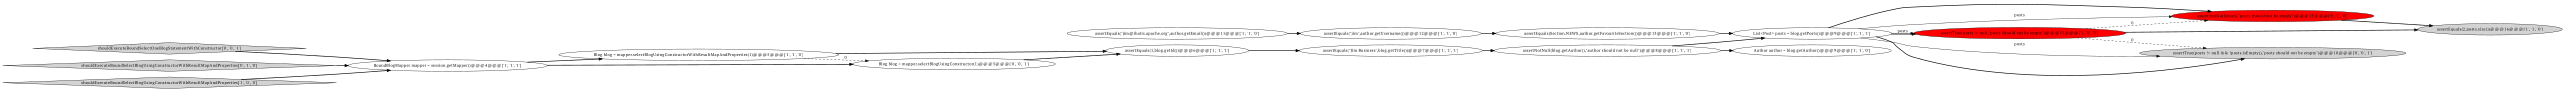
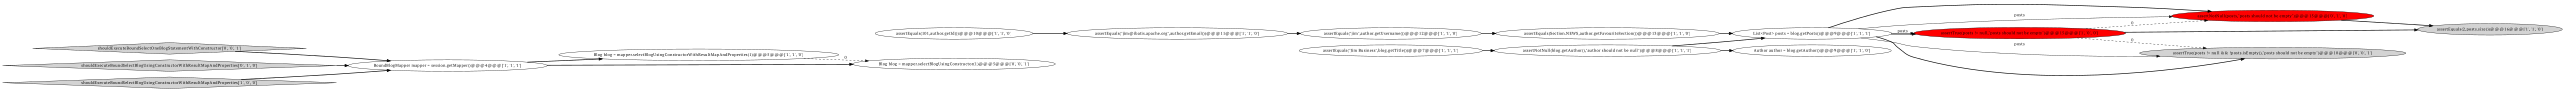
node "assertEquals(101,author.getId())@@@10@@@['1', '1', '0']": added
node "assertEquals(1,blog.getId())@@@6@@@['1', '1', '1']": removed
